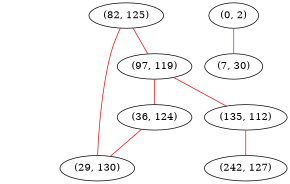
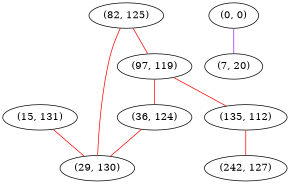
node "(0, 2)": label "(0, 2)" -> "(0, 0)"
node "(7, 30)": label "(7, 30)" -> "(7, 20)"
node "(15, 131)": added
